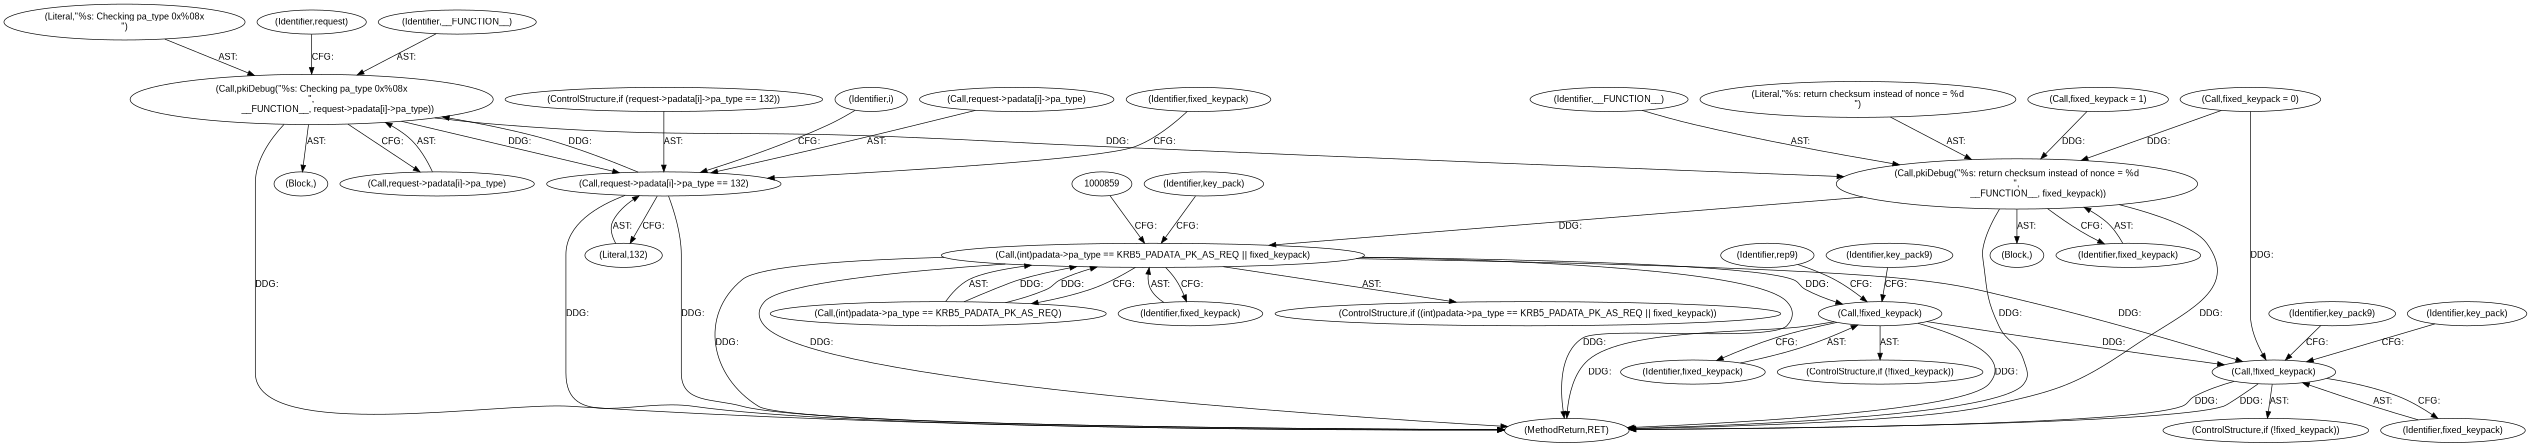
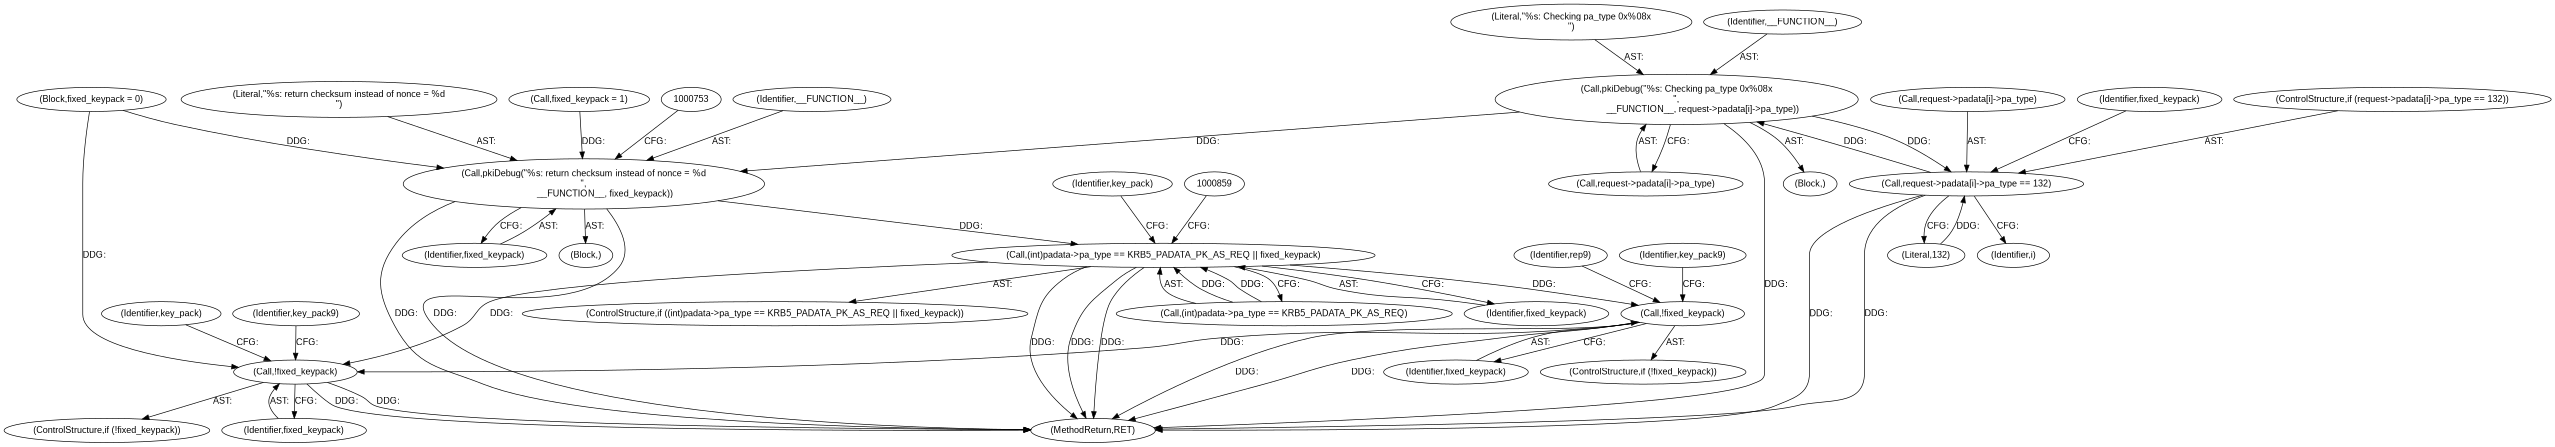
node "(Identifier,request)": removed
node "1000753": added
node "(Call,fixed_keypack = 0)": label "(Call,fixed_keypack = 0)" -> "(Block,fixed_keypack = 0)"
edge "(Identifier,i)" -> "(Call,request->padata[i]->pa_type == 132)": reversed
edge "(Literal,132)" -> "(Call,request->padata[i]->pa_type == 132)": label "AST: " -> "DDG: "
